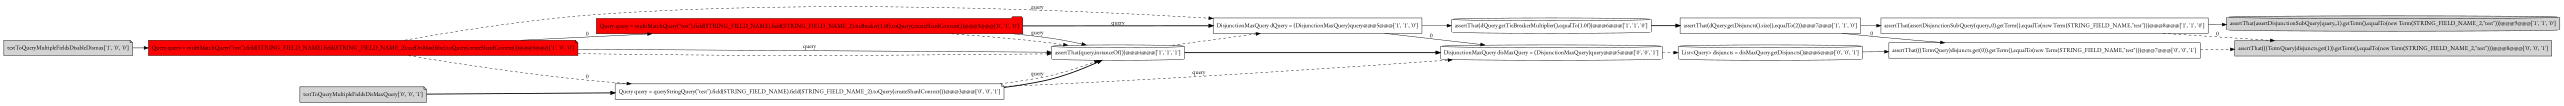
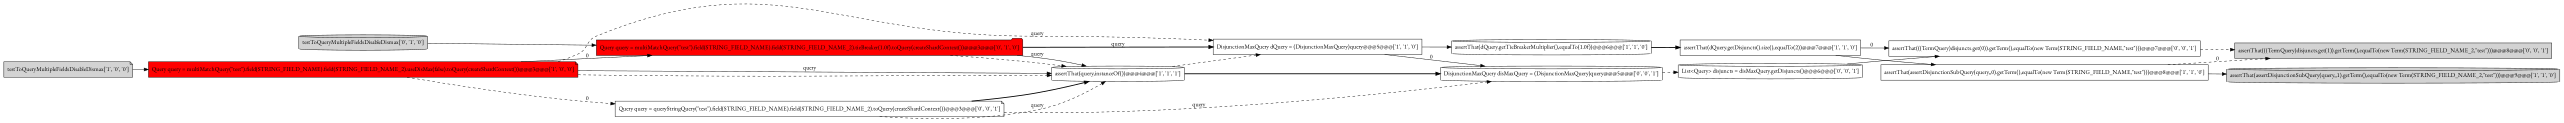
node "testToQueryMultipleFieldsDisableDismax['0', '1', '0']": added
node "testToQueryMultipleFieldsDisMaxQuery['0', '0', '1']": removed
